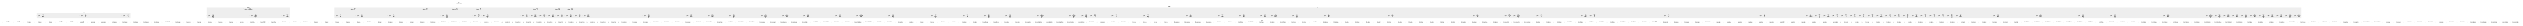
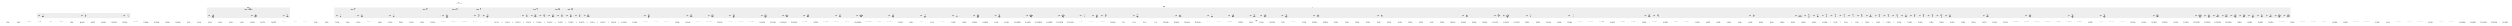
node "dev-python/ovs-2.4.0": removed
